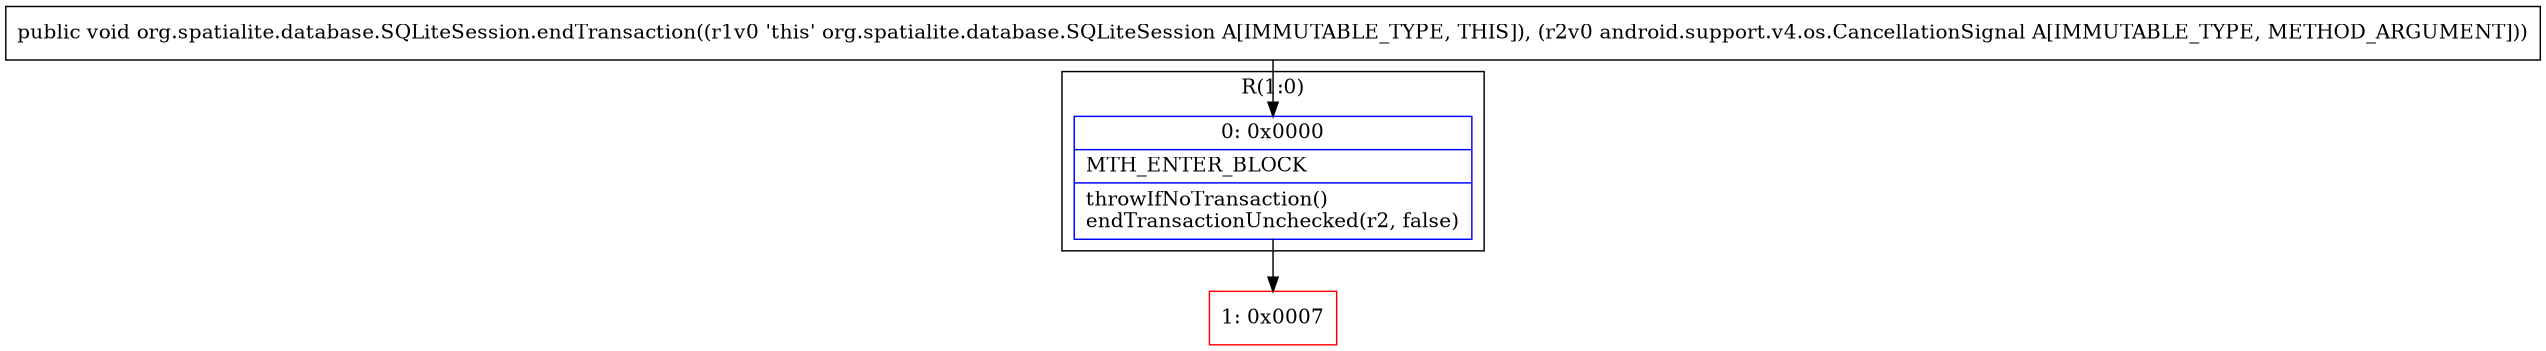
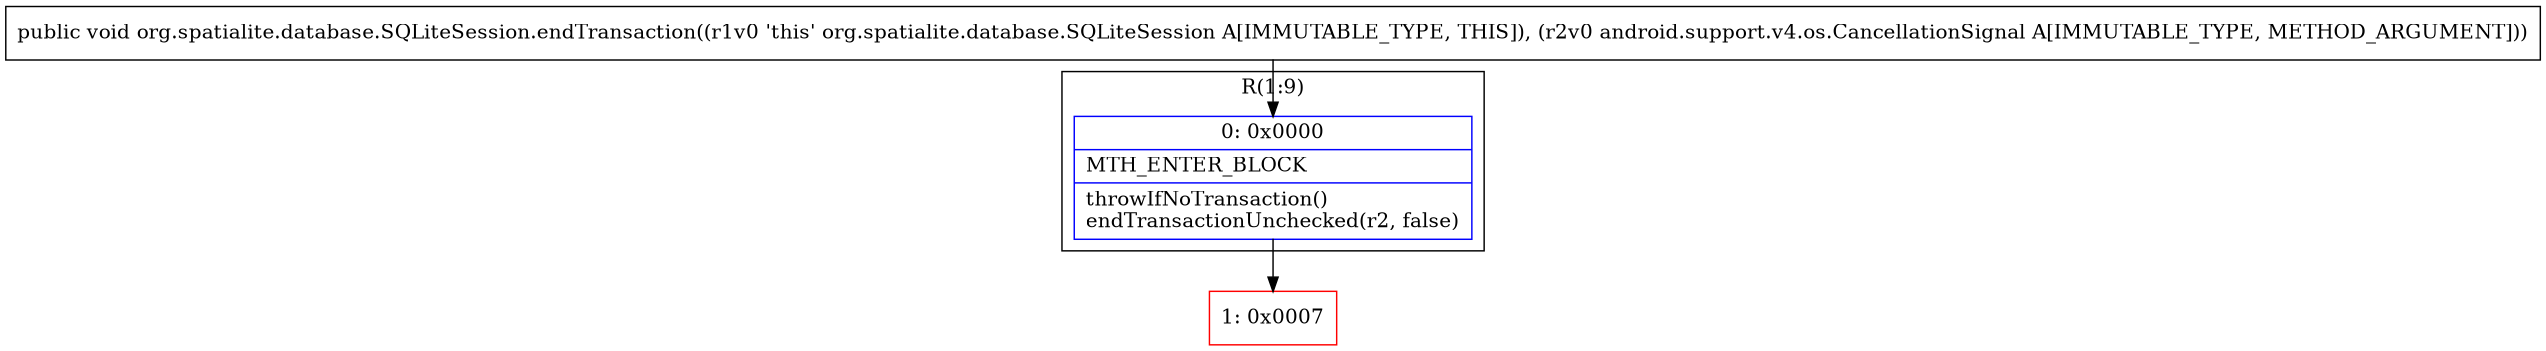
cluster "R(1:0)": label "R(1:0)" -> "R(1:9)"
